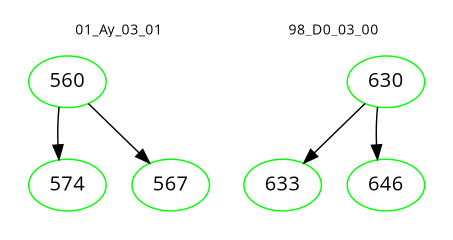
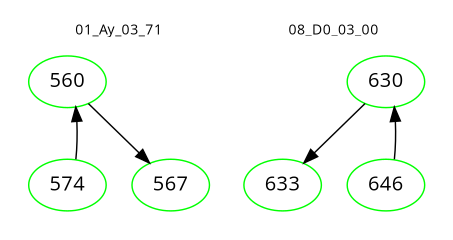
cluster "01_Ay_03_01": label "01_Ay_03_01" -> "01_Ay_03_71"
cluster "98_D0_03_00": label "98_D0_03_00" -> "08_D0_03_00"
edge "560" -> "574": reversed
edge "630" -> "646": reversed
